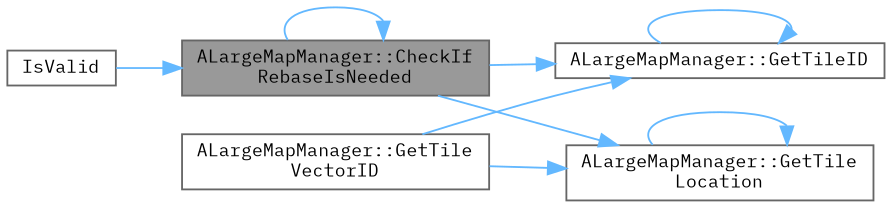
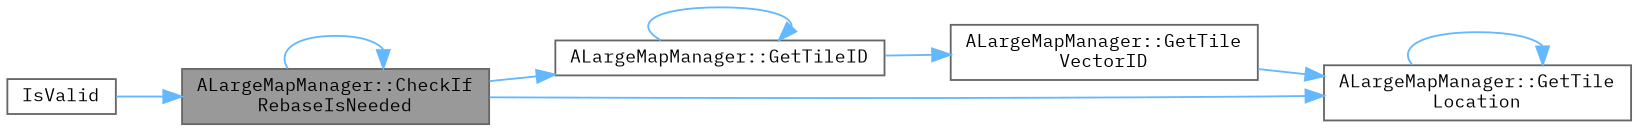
edge "ALargeMapManager::GetTile VectorID" -> "ALargeMapManager::GetTileID": reversed
